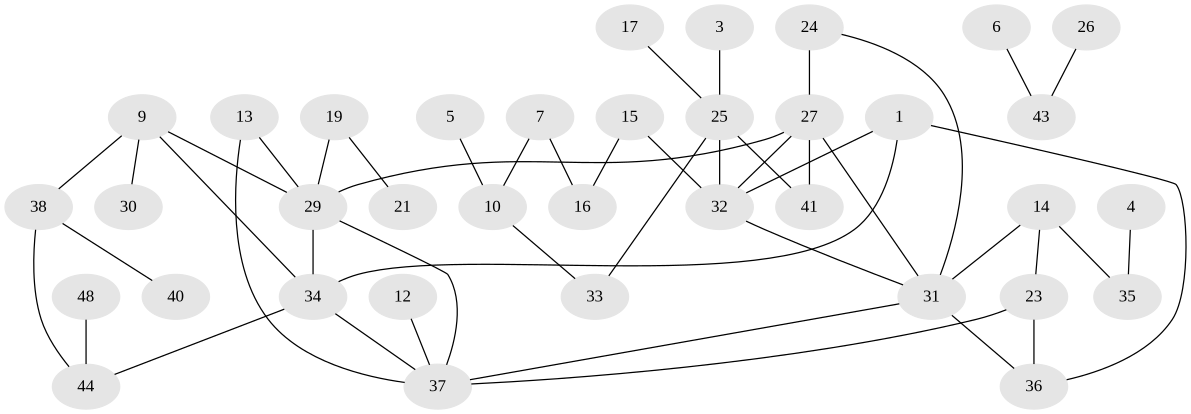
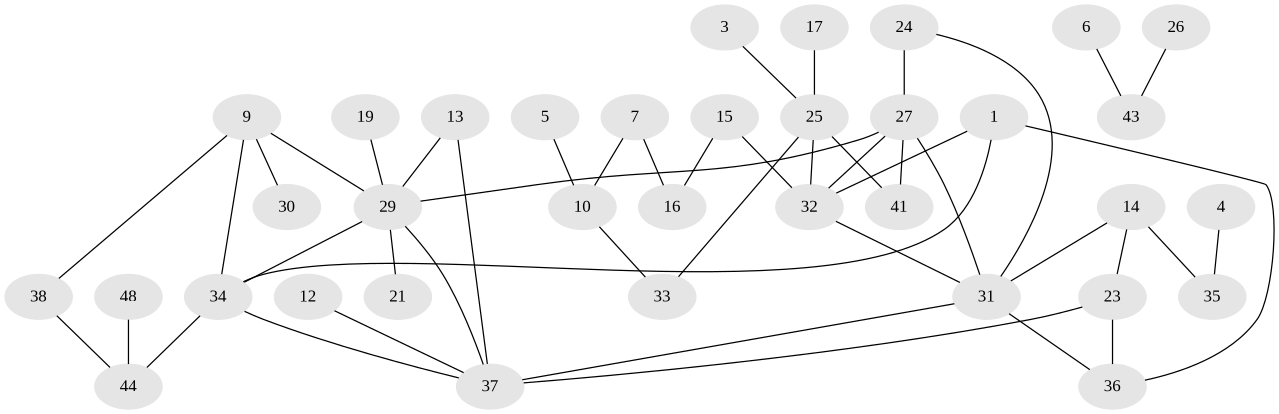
edge "19" -- "21": now "29" -- "21"
node "40": removed
